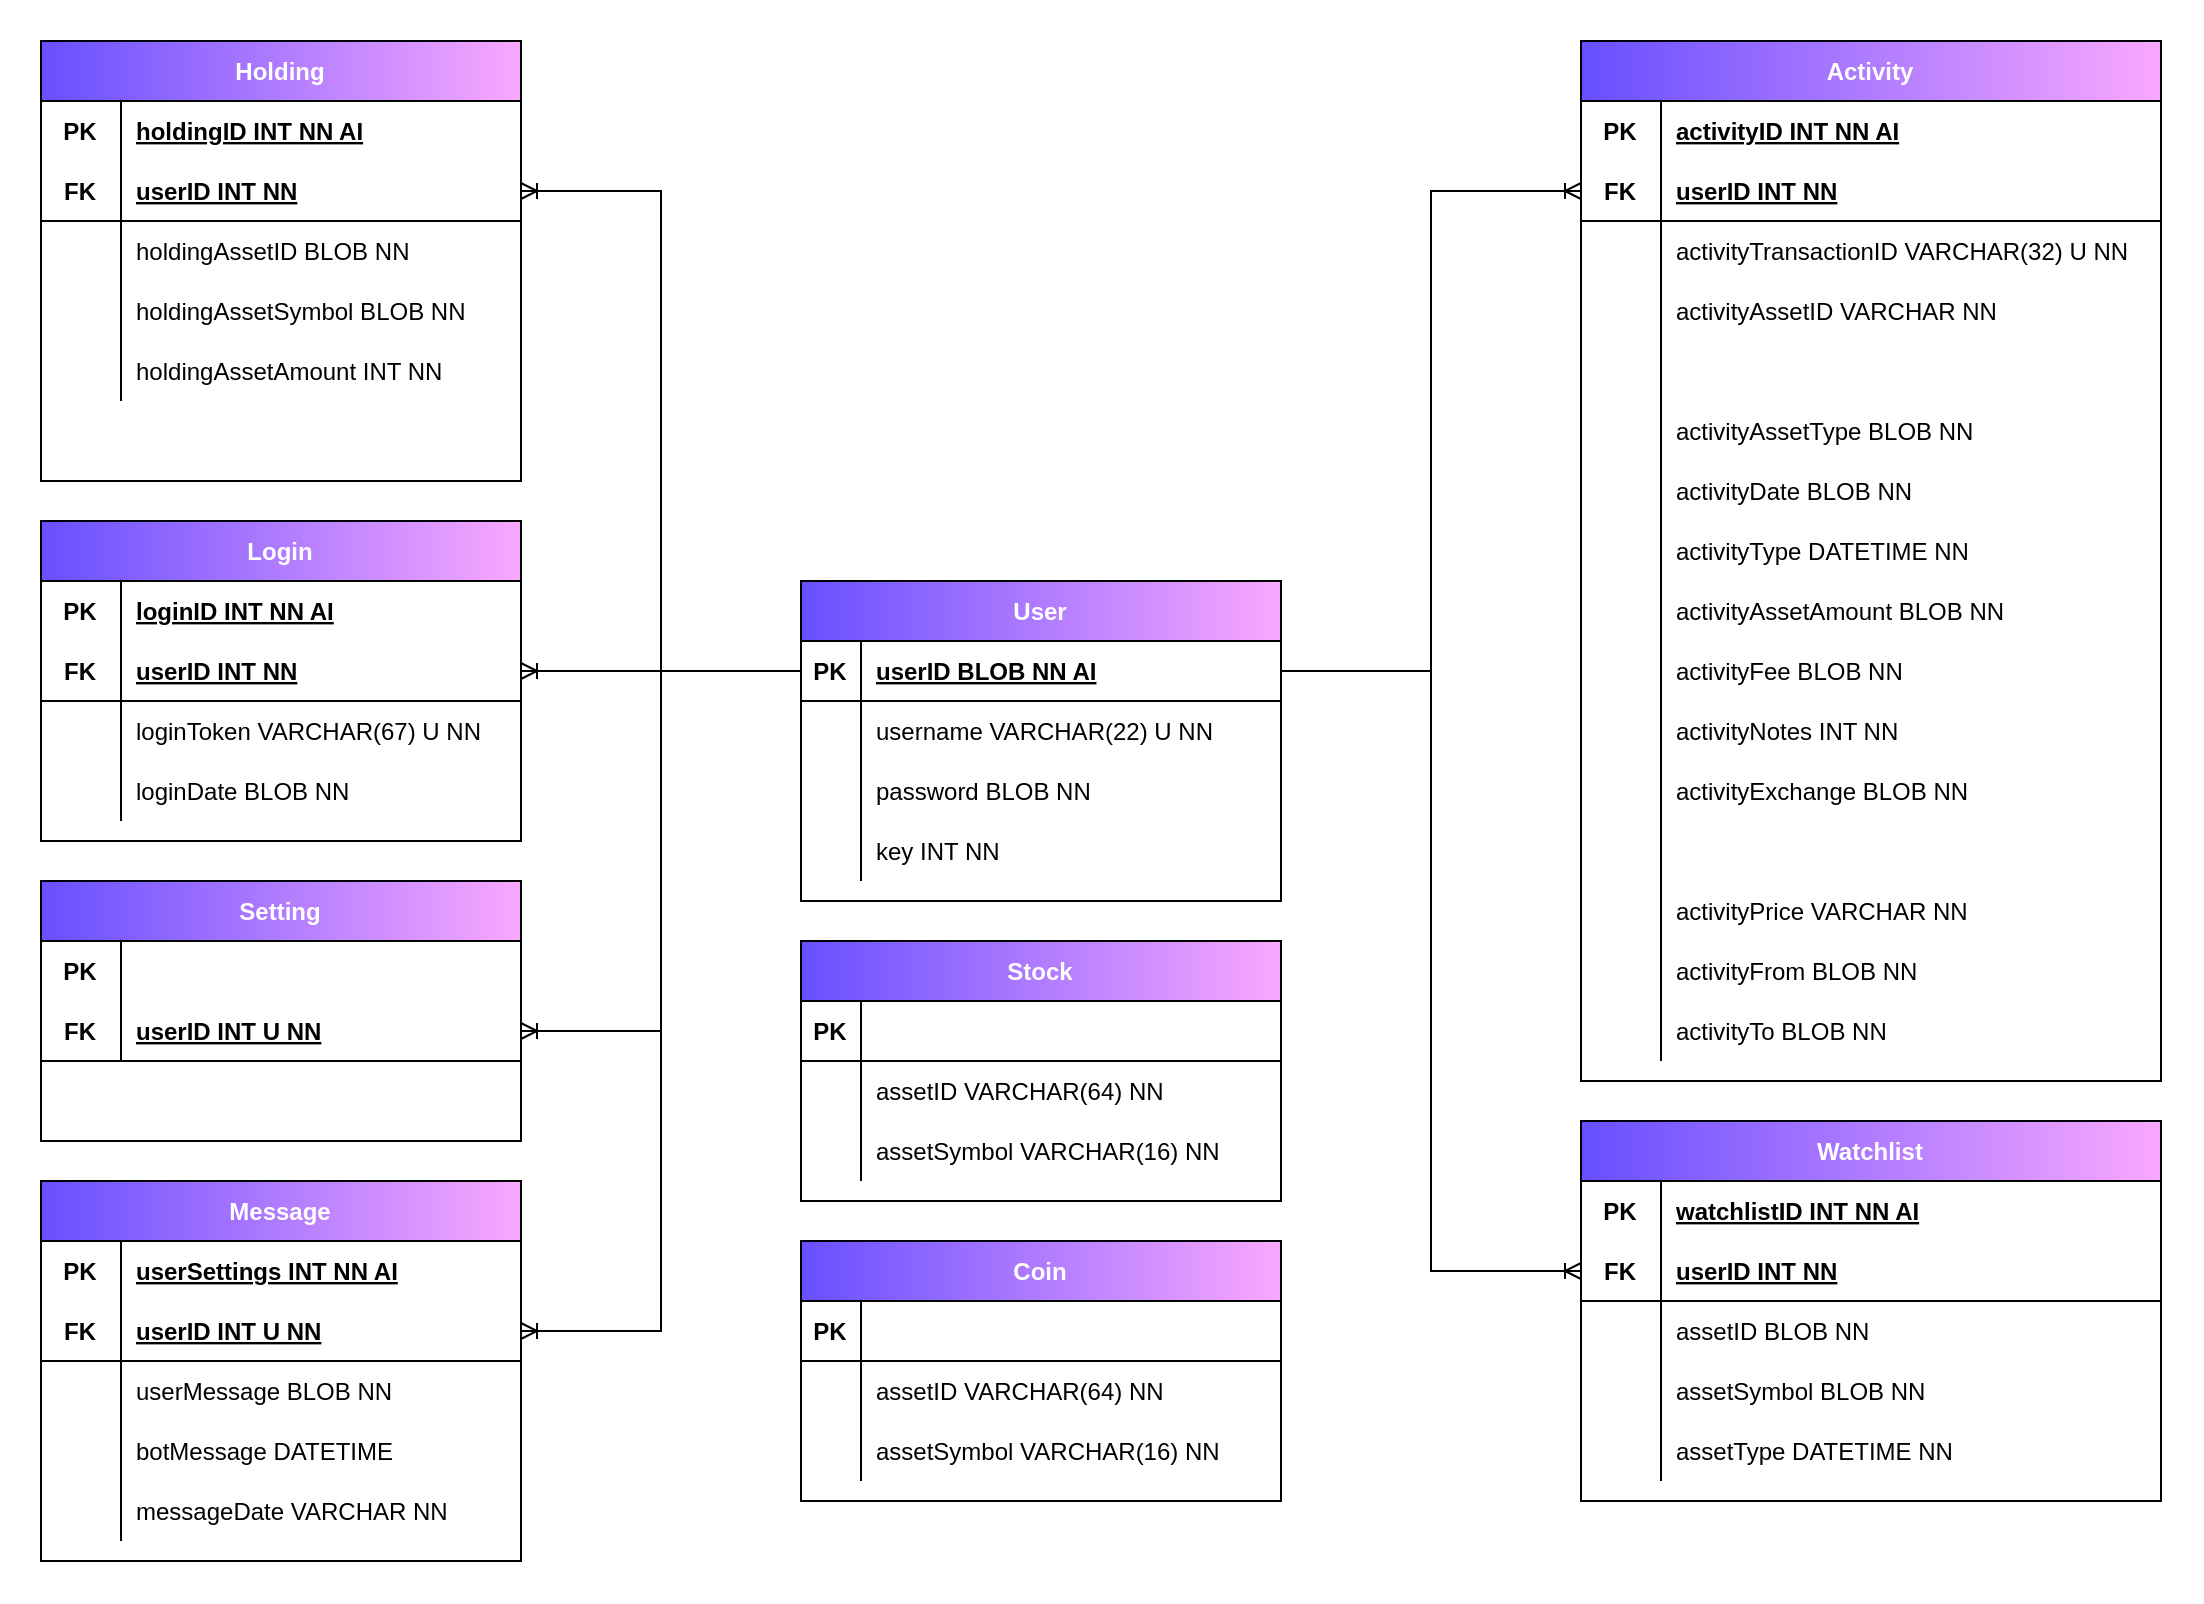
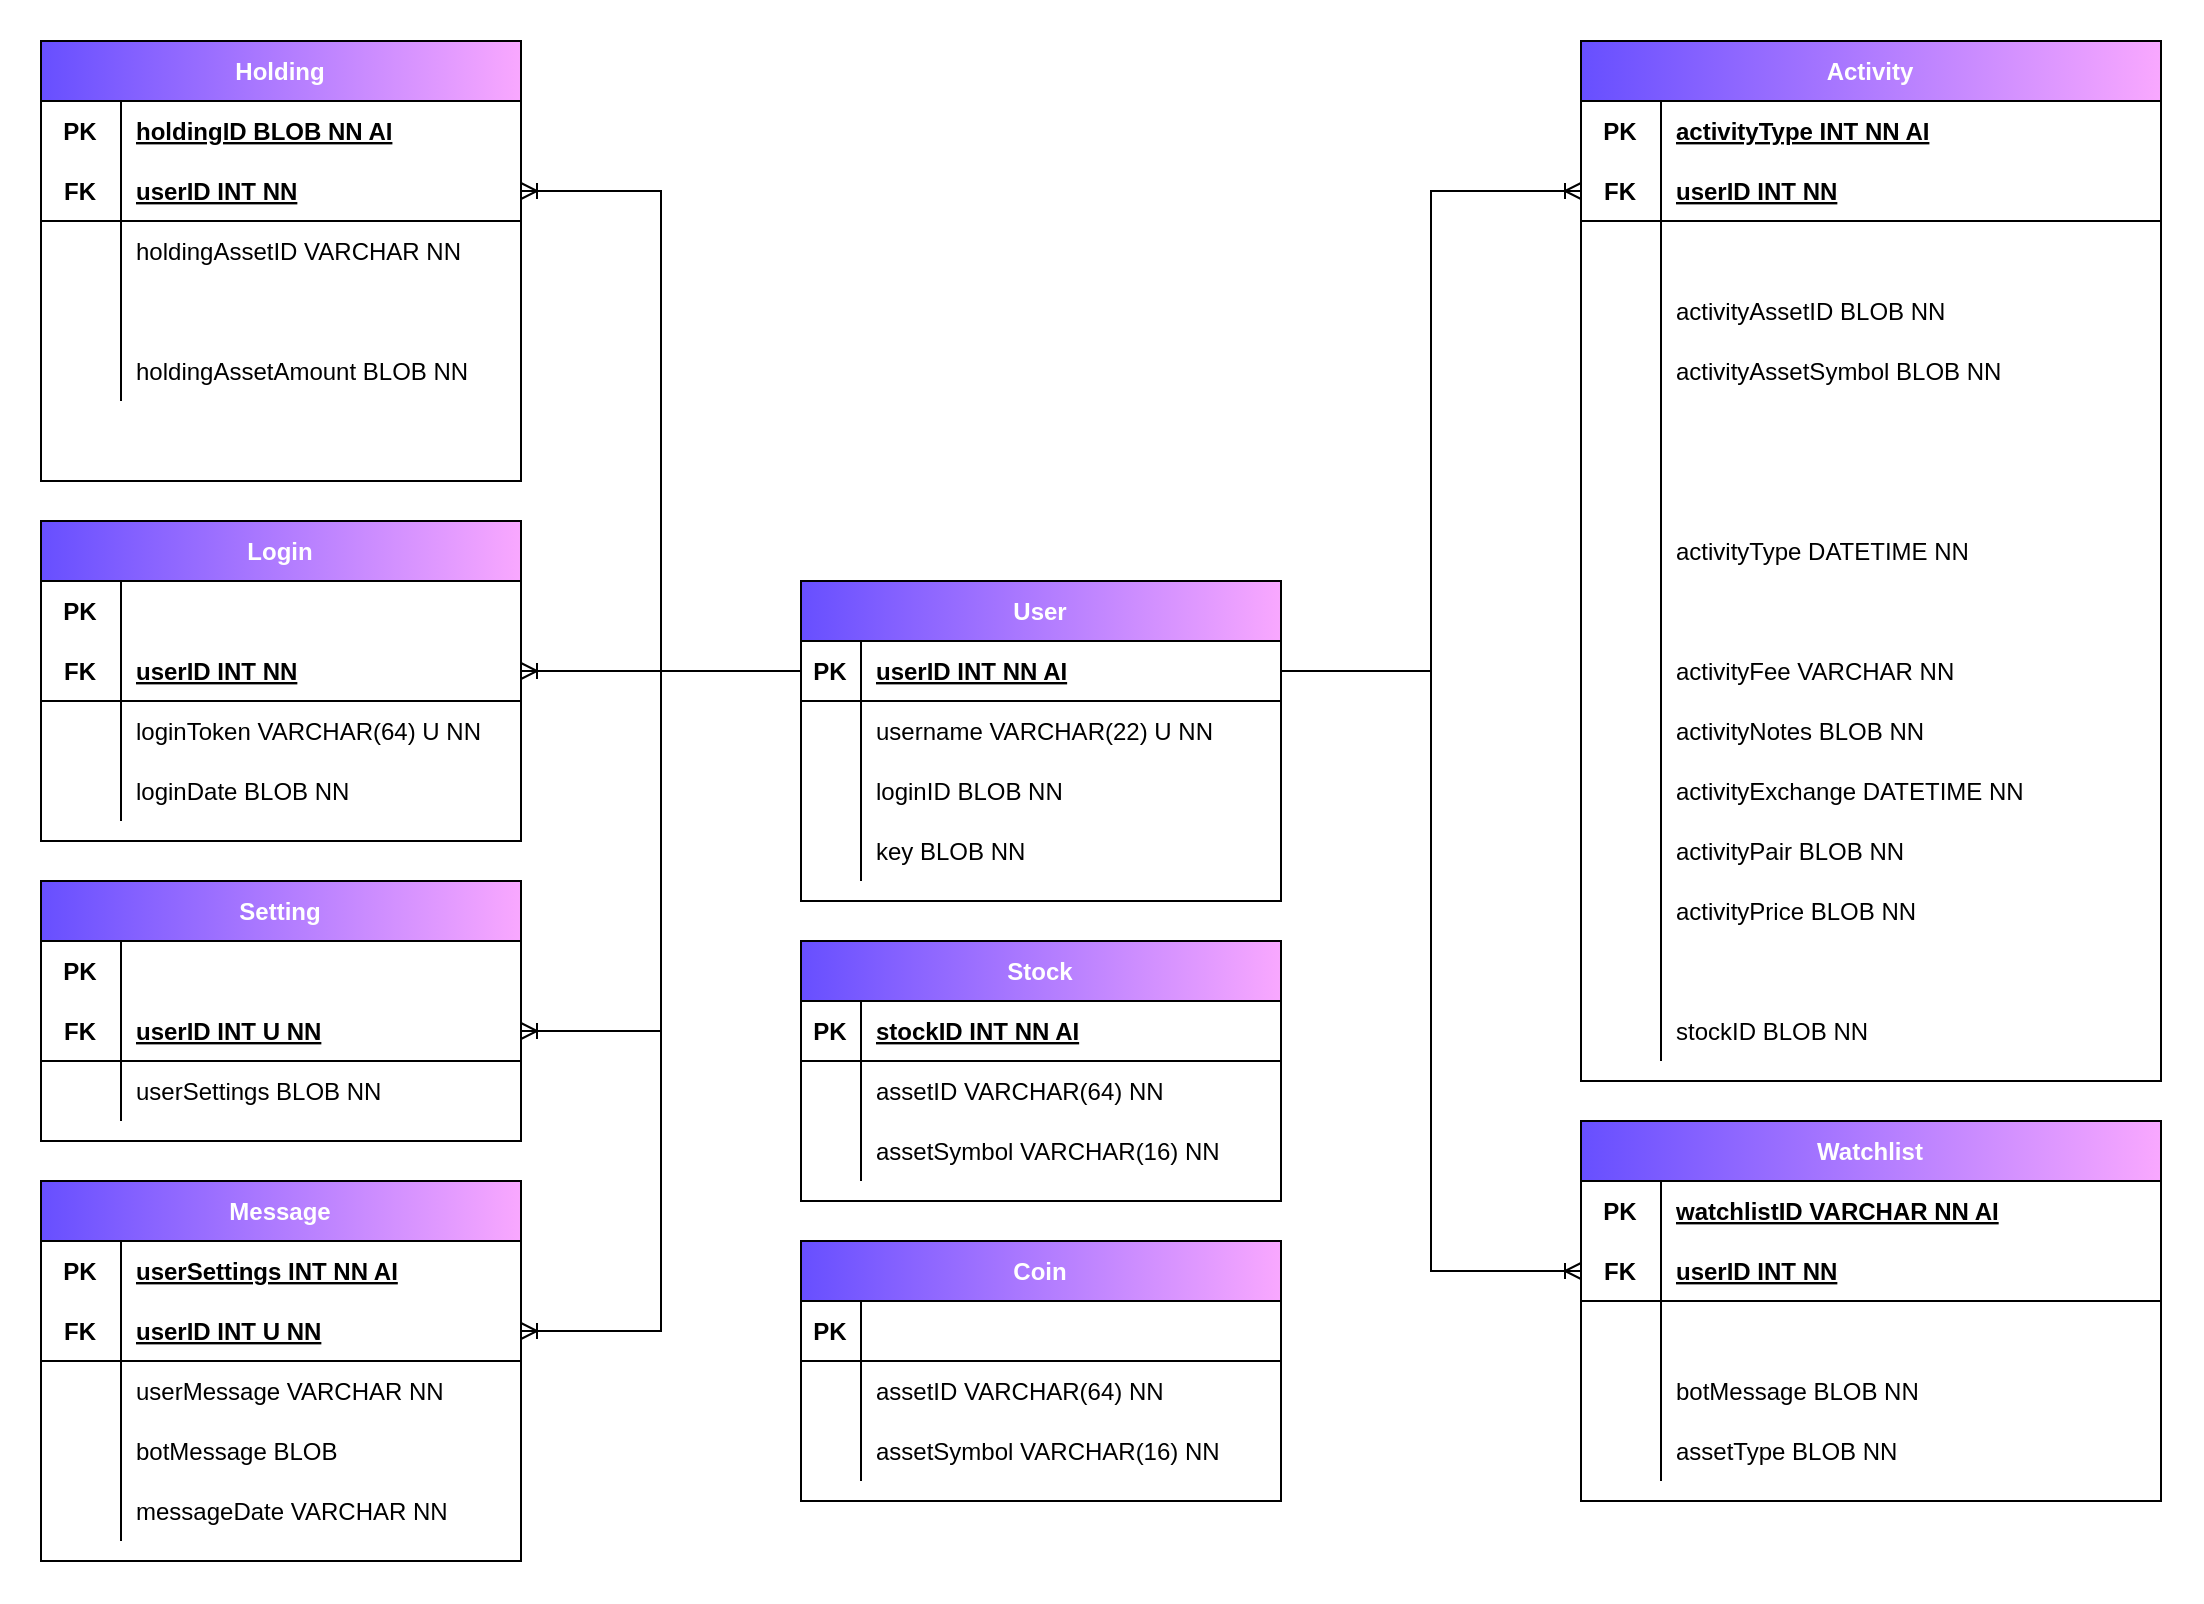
node "holdingID INT NN AI": label "holdingID INT NN AI" -> "holdingID BLOB NN AI"
node "activityID INT NN AI": label "activityID INT NN AI" -> "activityType INT NN AI"
node "activityTransactionID VARCHAR(32) U NN": removed
node "holdingAssetID BLOB NN": label "holdingAssetID BLOB NN" -> "holdingAssetID VARCHAR NN"
node "holdingAssetSymbol BLOB NN": removed
node "activityAssetID VARCHAR NN": label "activityAssetID VARCHAR NN" -> "activityAssetID BLOB NN"
node "activityAssetSymbol BLOB NN": added
node "holdingAssetAmount INT NN": label "holdingAssetAmount INT NN" -> "holdingAssetAmount BLOB NN"
node "activityAssetType BLOB NN": removed
node "activityDate BLOB NN": removed
node "loginID INT NN AI": removed
node "activityAssetAmount BLOB NN": removed
node "userID BLOB NN AI": label "userID BLOB NN AI" -> "userID INT NN AI"
node "activityFee BLOB NN": label "activityFee BLOB NN" -> "activityFee VARCHAR NN"
node "loginToken VARCHAR(67) U NN": label "loginToken VARCHAR(67) U NN" -> "loginToken VARCHAR(64) U NN"
node "activityNotes INT NN": label "activityNotes INT NN" -> "activityNotes BLOB NN"
node "password BLOB NN": label "password BLOB NN" -> "loginID BLOB NN"
node "activityExchange BLOB NN": label "activityExchange BLOB NN" -> "activityExchange DATETIME NN"
node "activityPair BLOB NN": added
node "key INT NN": label "key INT NN" -> "key BLOB NN"
node "activityPrice VARCHAR NN": label "activityPrice VARCHAR NN" -> "activityPrice BLOB NN"
node "activityFrom BLOB NN": removed
node "stockID INT NN AI": added
node "activityTo BLOB NN": label "activityTo BLOB NN" -> "stockID BLOB NN"
node "userSettings BLOB NN": added
node "watchlistID INT NN AI": label "watchlistID INT NN AI" -> "watchlistID VARCHAR NN AI"
node "assetID BLOB NN": removed
node "userMessage BLOB NN": label "userMessage BLOB NN" -> "userMessage VARCHAR NN"
node "assetSymbol BLOB NN": label "assetSymbol BLOB NN" -> "botMessage BLOB NN"
node "botMessage DATETIME": label "botMessage DATETIME" -> "botMessage BLOB"
node "assetType DATETIME NN": label "assetType DATETIME NN" -> "assetType BLOB NN"
